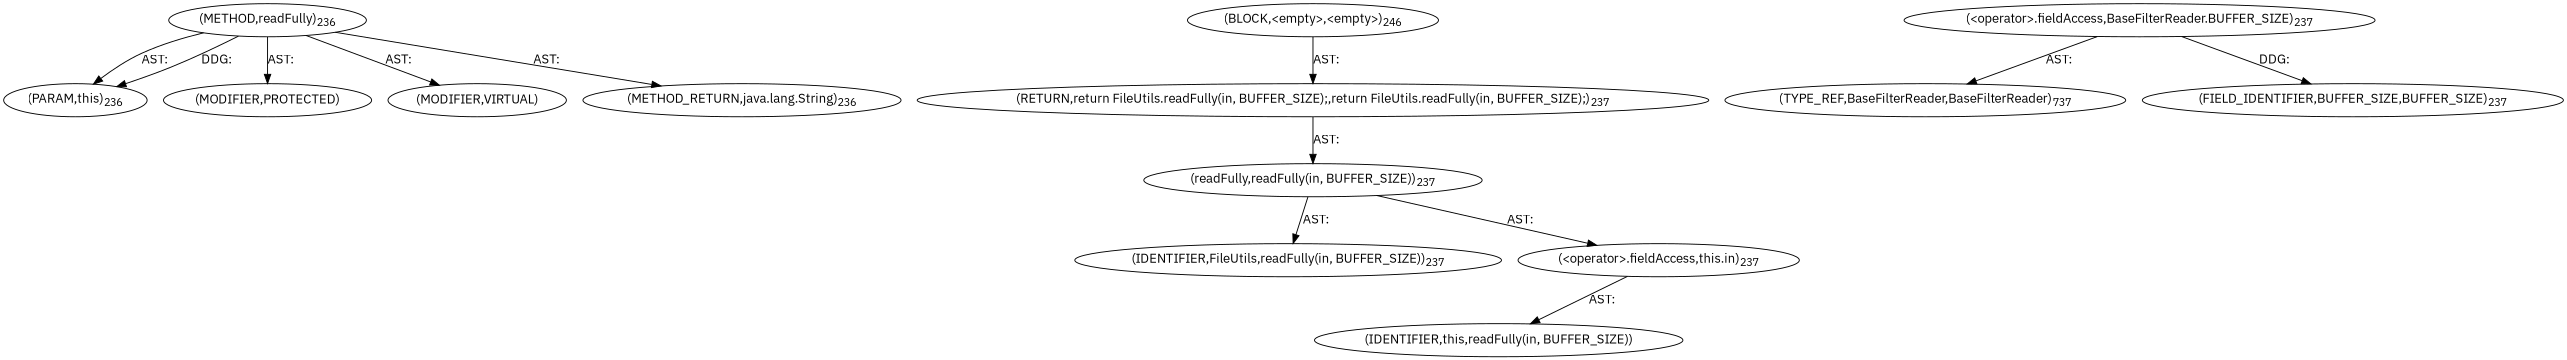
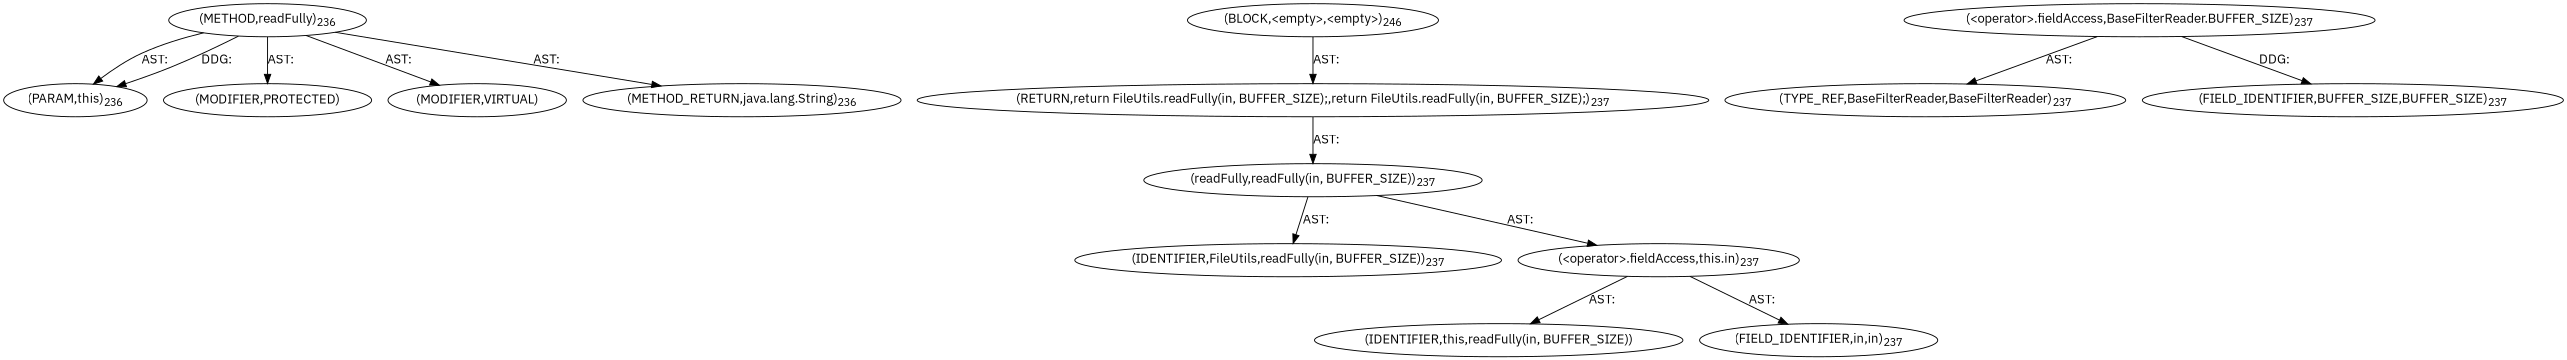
node "(TYPE_REF,BaseFilterReader,BaseFilterReader)": text "737" -> "237"
node "(FIELD_IDENTIFIER,in,in)": added
